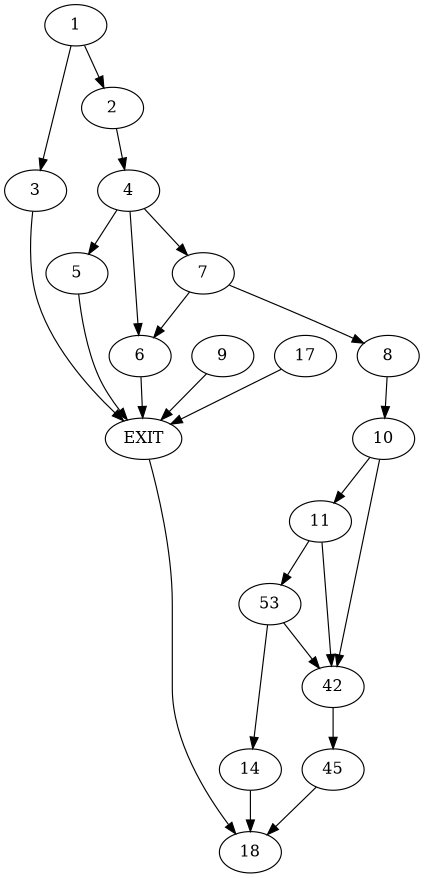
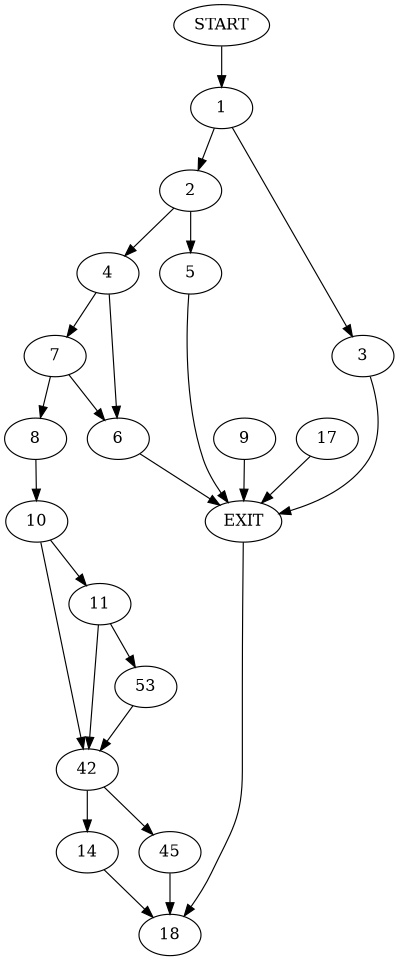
node "START": added
edge "4" -> "5": now "2" -> "5"
edge "53" -> "14": now "42" -> "14"
